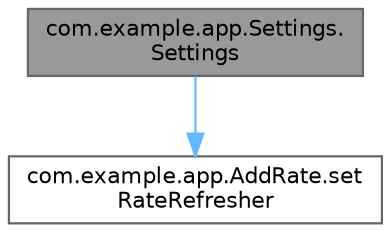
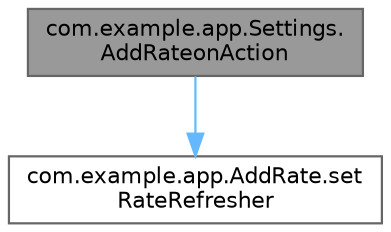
node "com.example.app.Settings. Settings": label "com.example.app.Settings. Settings" -> "com.example.app.Settings. AddRateonAction"
